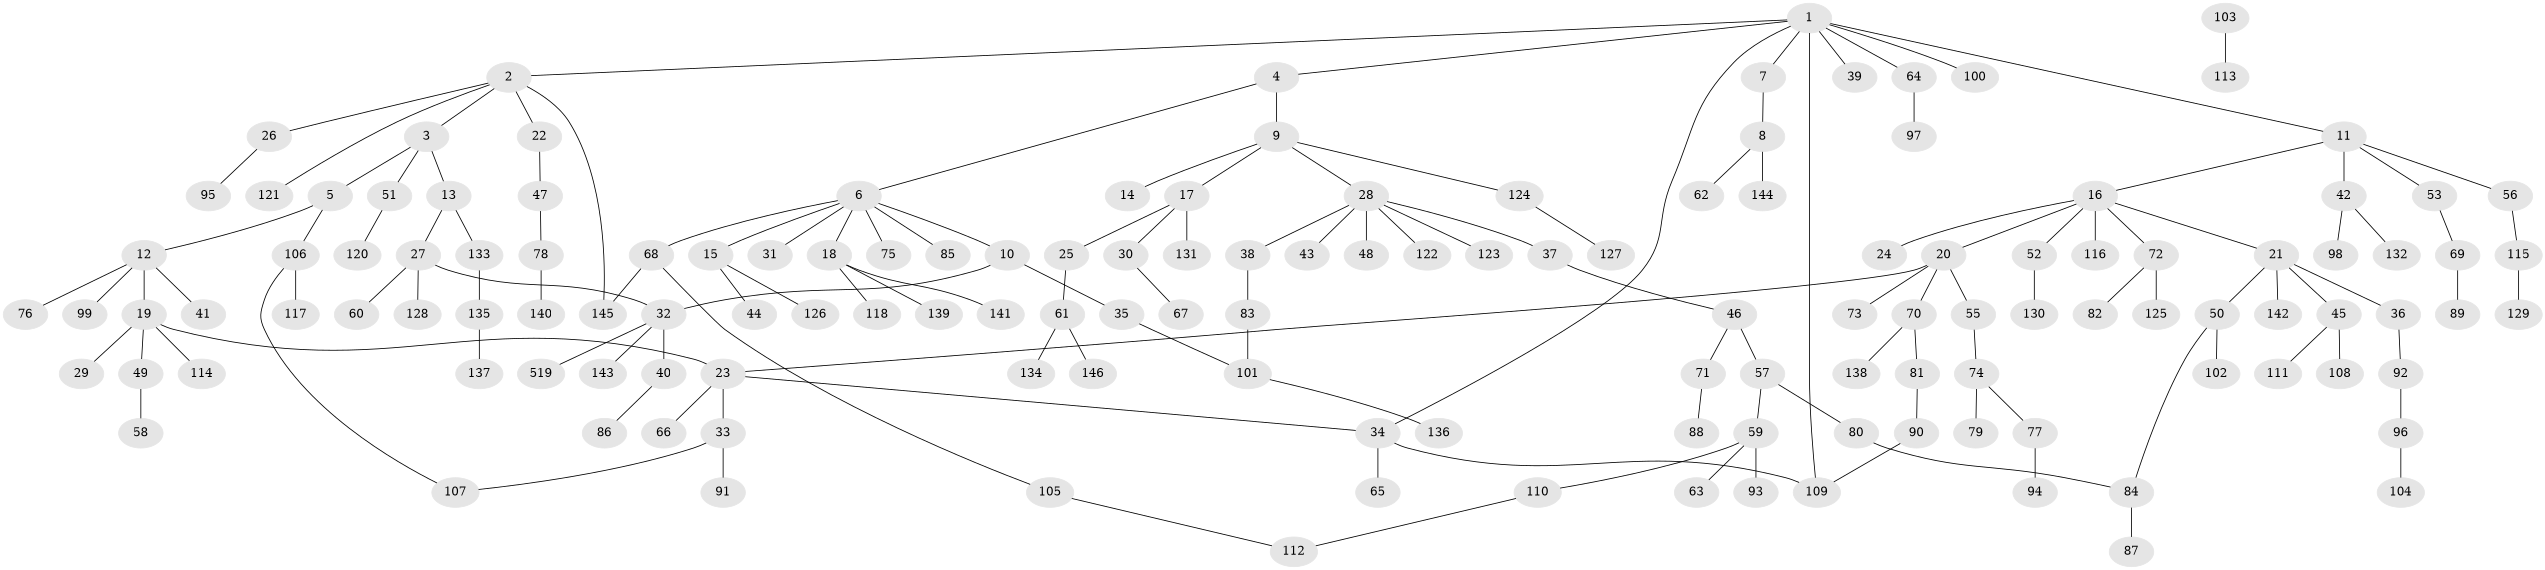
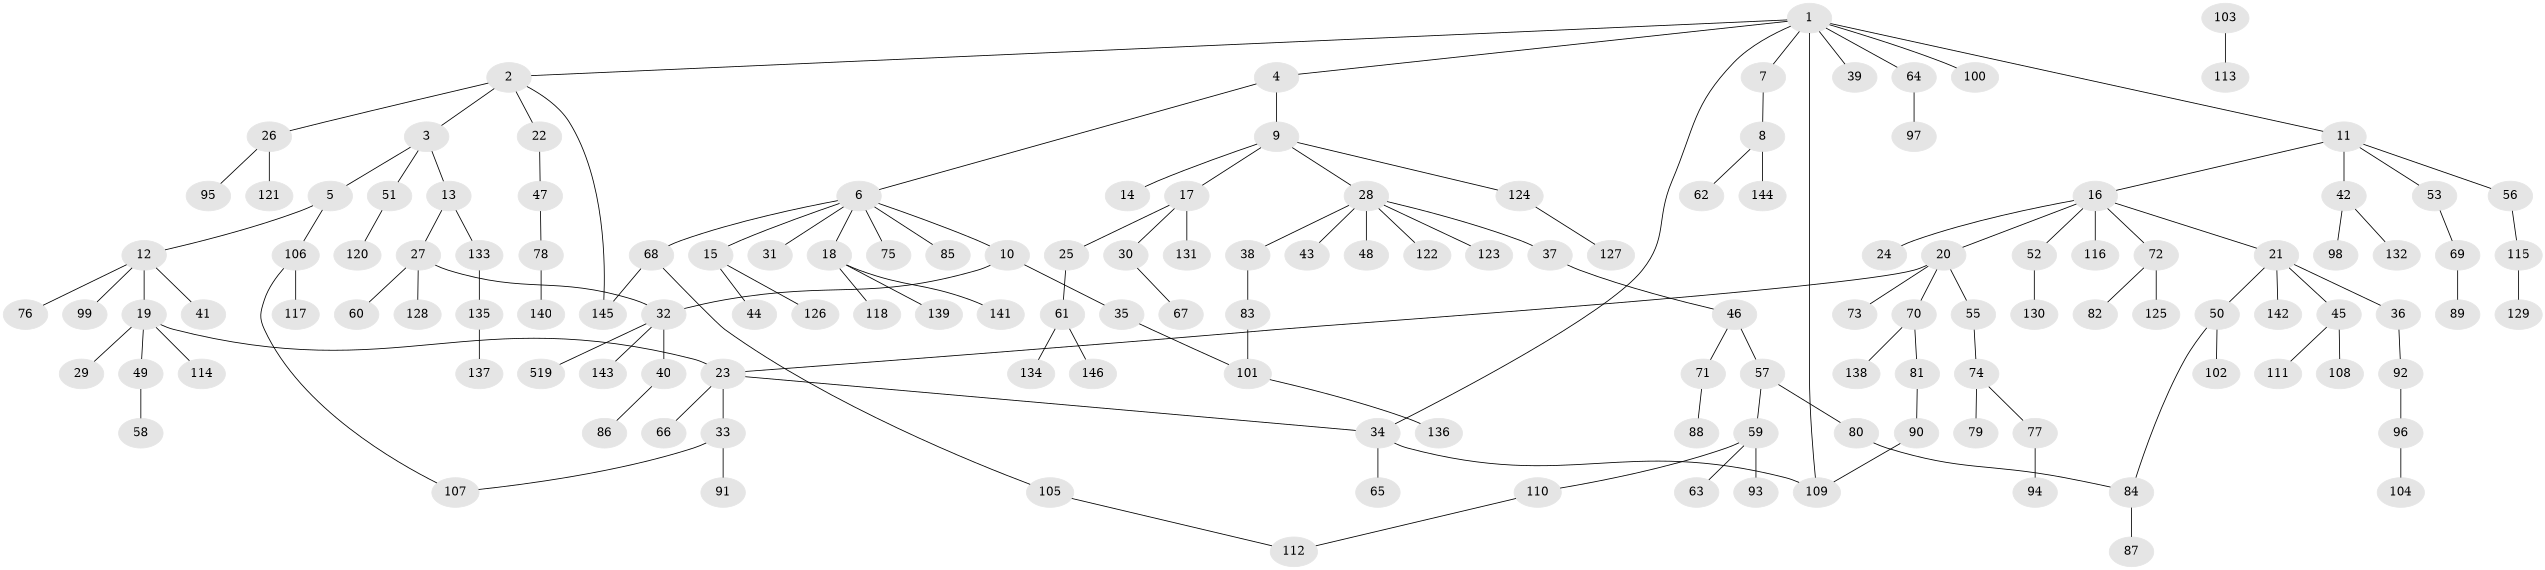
edge "2" -- "121": now "26" -- "121"
